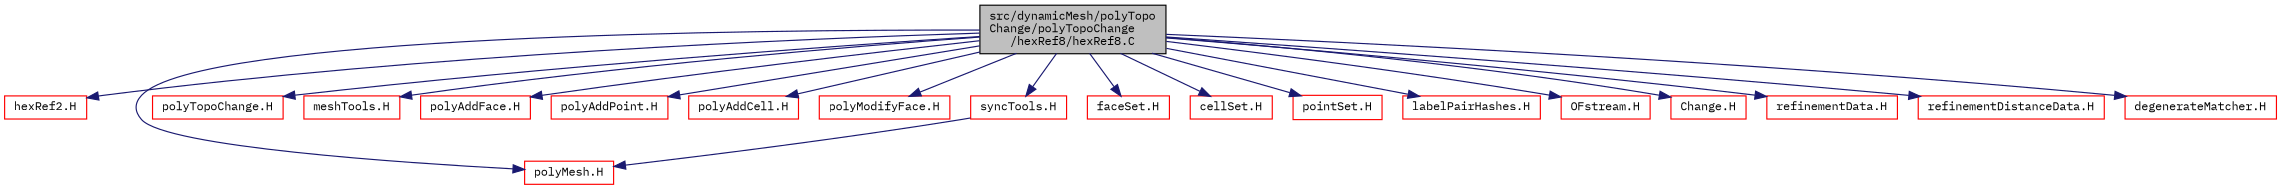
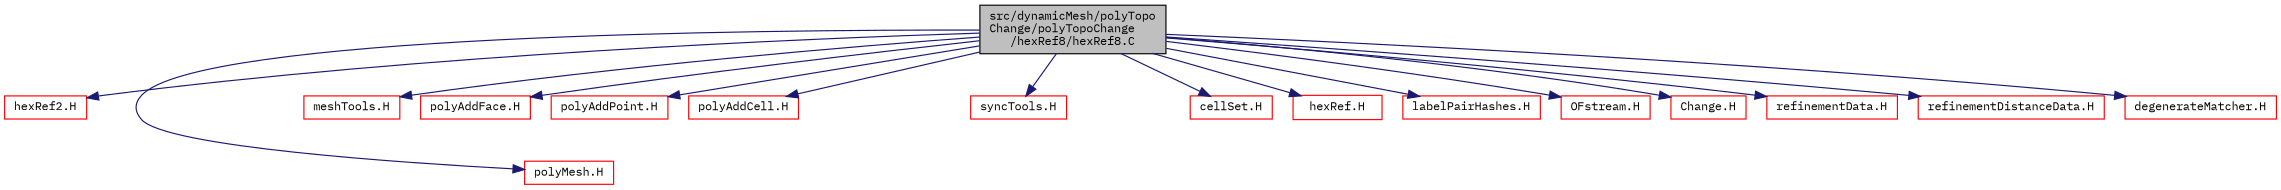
node "polyTopoChange.H": removed
node "polyModifyFace.H": removed
node "faceSet.H": removed
node "pointSet.H": label "pointSet.H" -> "hexRef.H"
edge "syncTools.H" -> "polyMesh.H": removed
